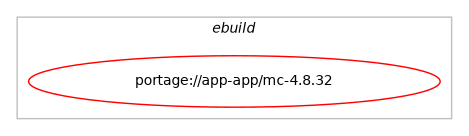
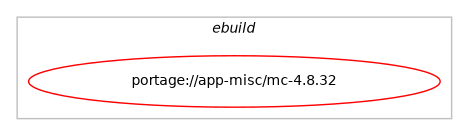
node "portage://app-app/mc-4.8.32": label "portage://app-app/mc-4.8.32" -> "portage://app-misc/mc-4.8.32"
